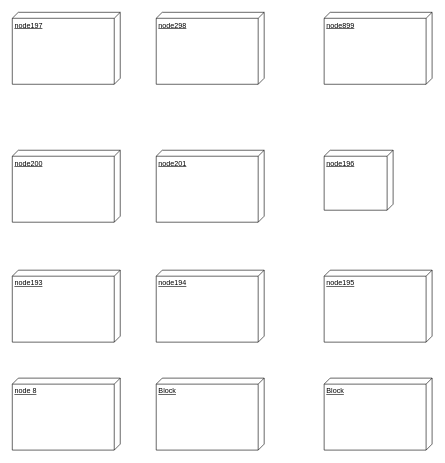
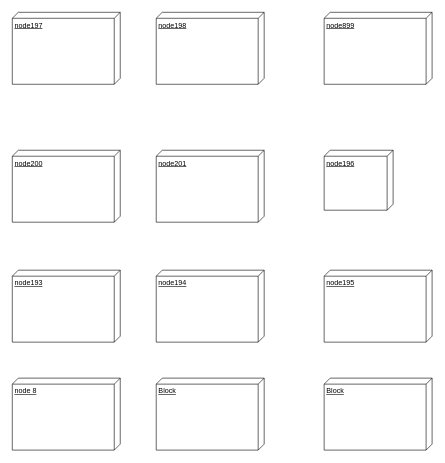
node "node298": label "node298" -> "node198"
